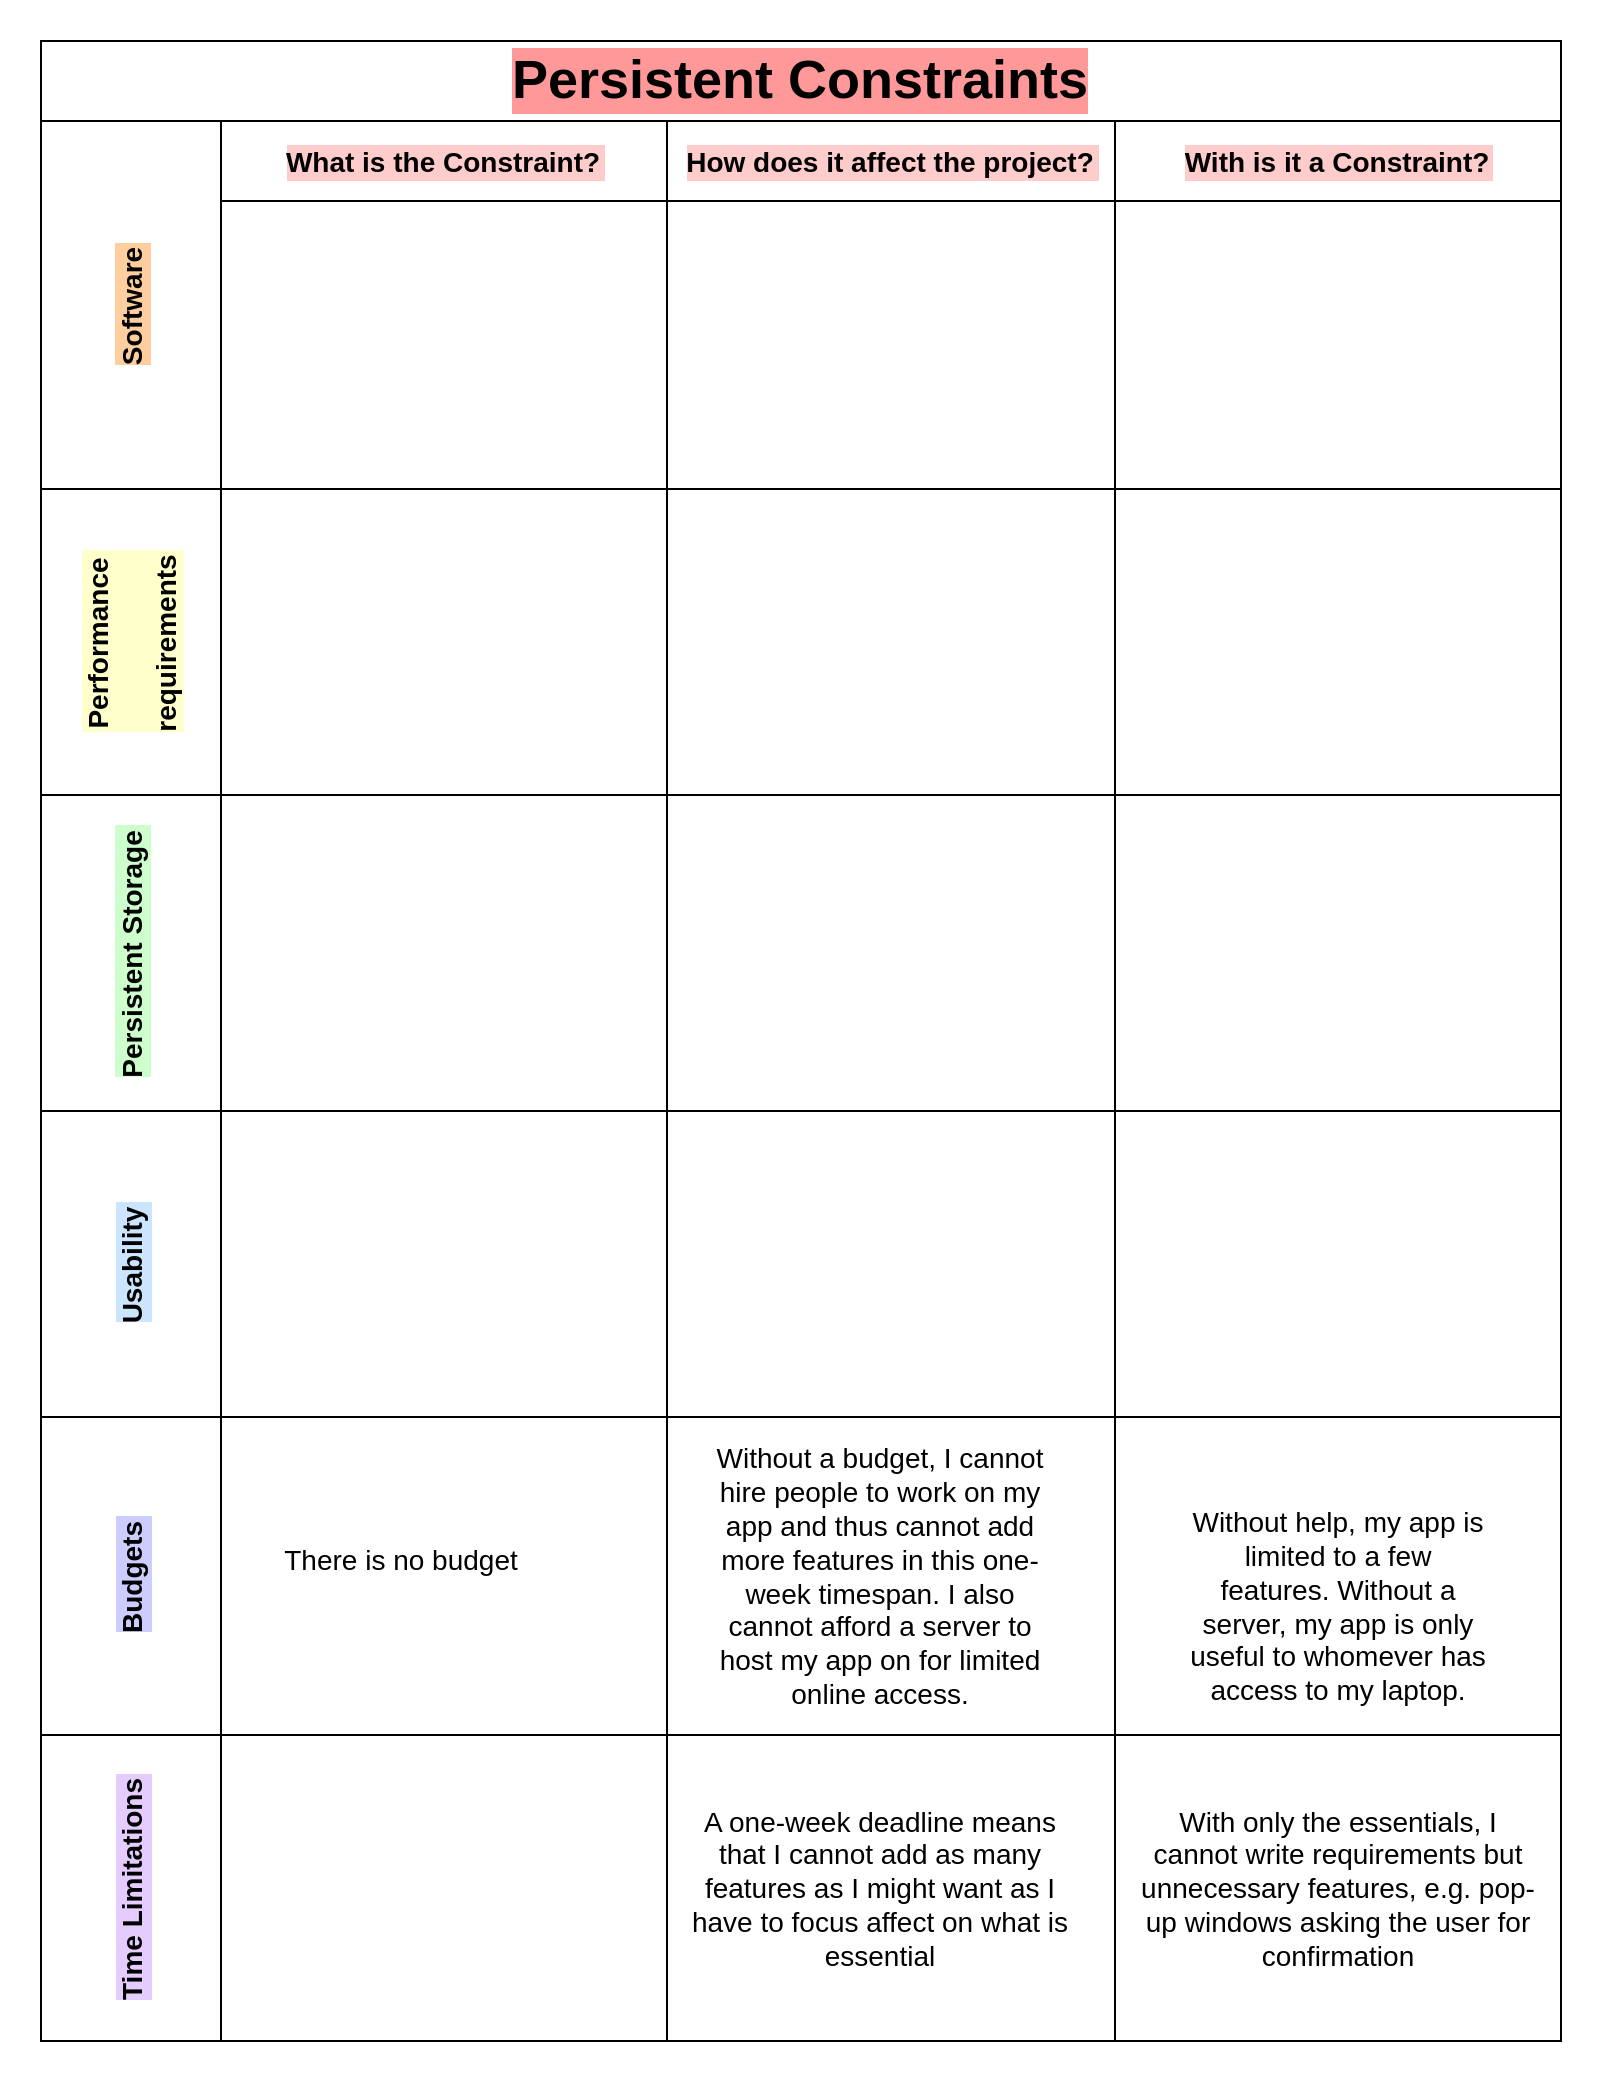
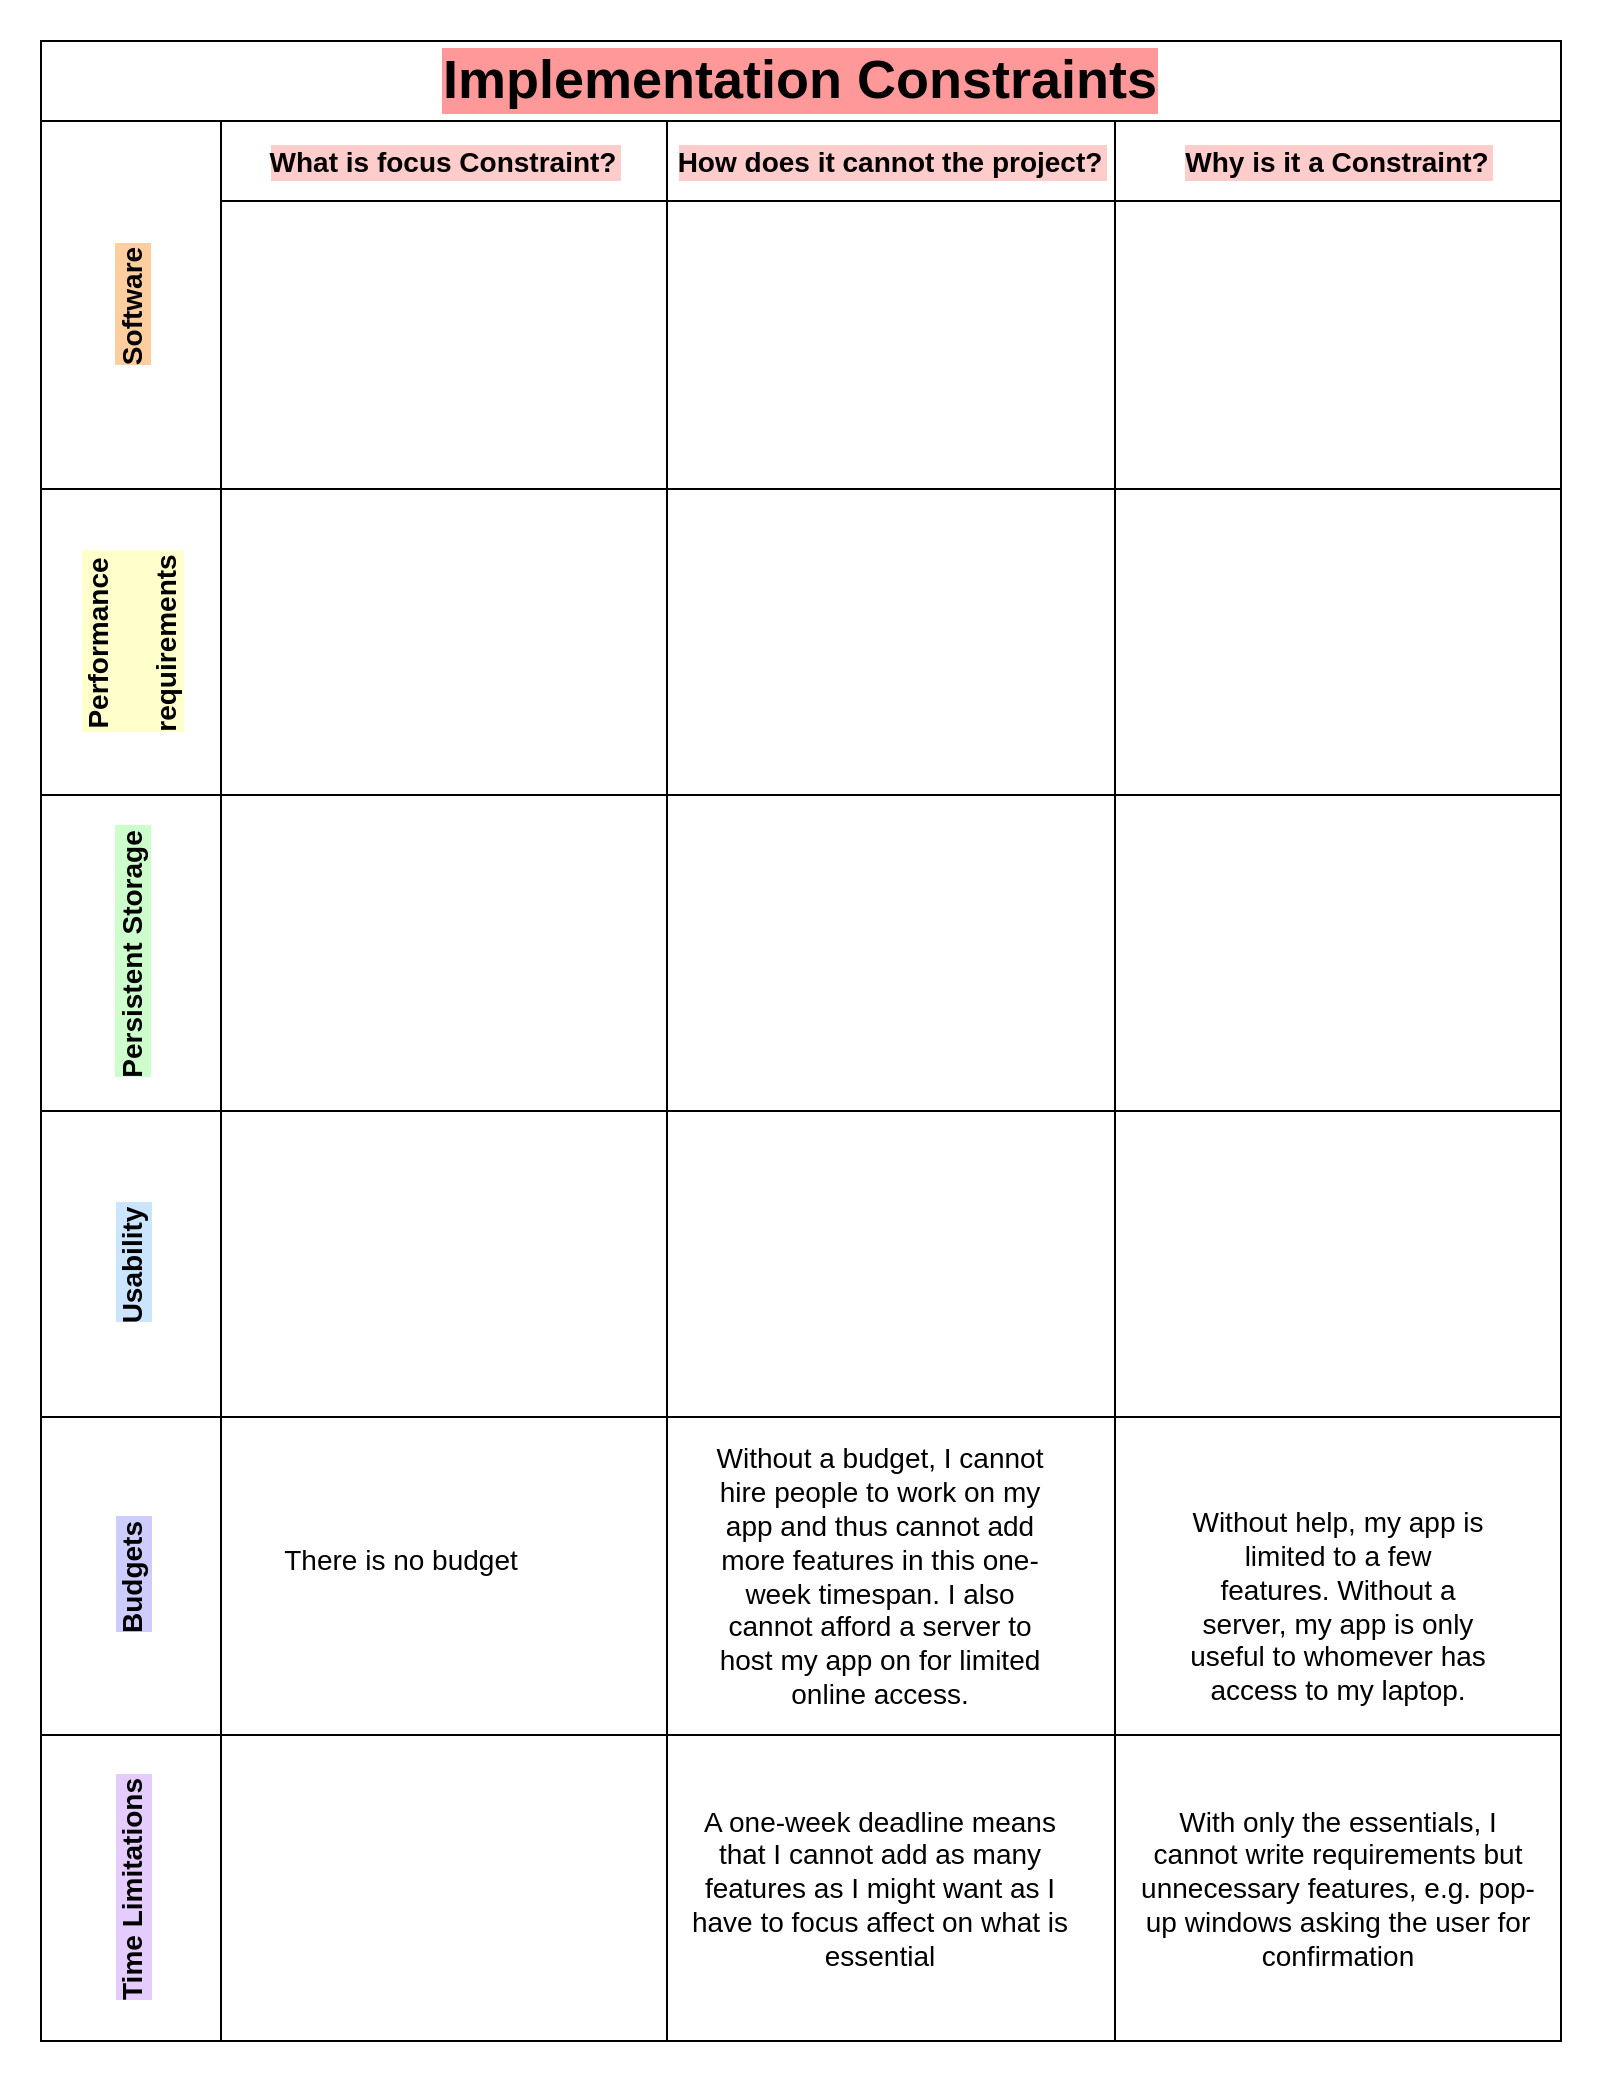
node "Persistent Constraints": label "Persistent Constraints" -> "Implementation Constraints"
node "What is the Constraint?": label "What is the Constraint?" -> "What is focus Constraint?"
node "How does it affect the project?": label "How does it affect the project?" -> "How does it cannot the project?"
node "With is it a Constraint?": label "With is it a Constraint?" -> "Why is it a Constraint?"
